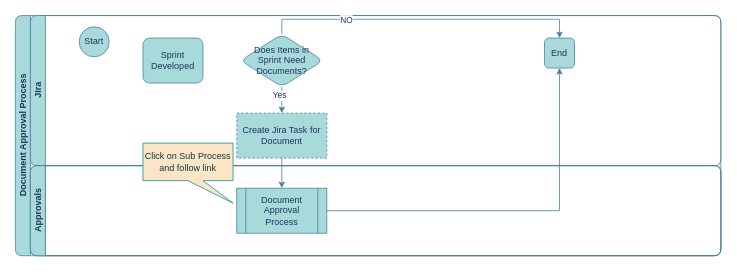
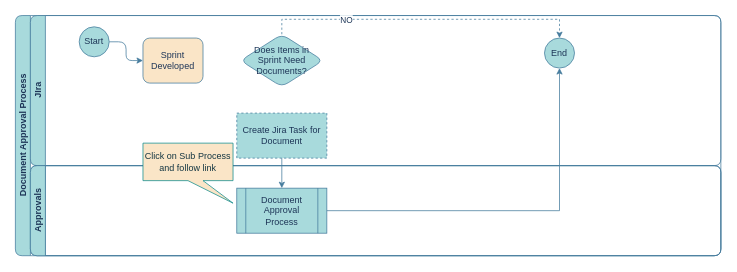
edge "Does Items in Sprint Need Documents?" -> "End": style solid -> dashed
edge "Start" -> "Sprint Developed": added
node "End": shape rounded rectangle -> ellipse
node "Sprint Developed": fillcolor #a8dadc -> #fae5c7
edge "Does Items in Sprint Need Documents?" -> "Create Jira Task for Document": removed, label "Yes"
